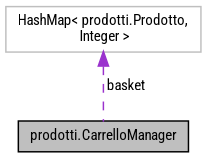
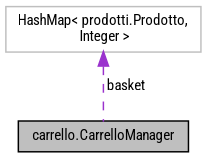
node "prodotti.CarrelloManager": label "prodotti.CarrelloManager" -> "carrello.CarrelloManager"
